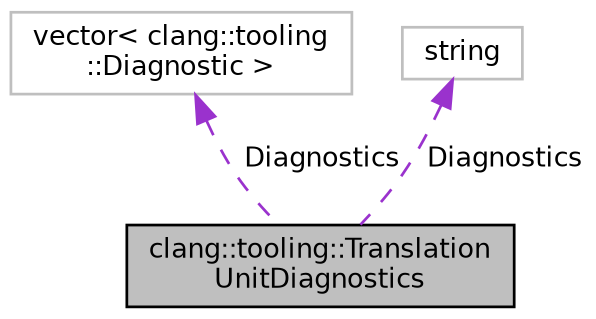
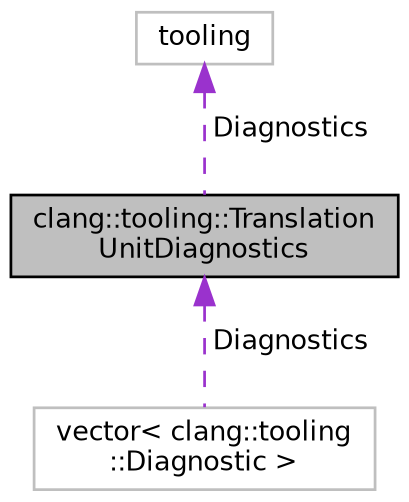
node "string": label "string" -> "tooling"
edge "clang::tooling::Translation UnitDiagnostics" -> "vector< clang::tooling ::Diagnostic >": reversed
